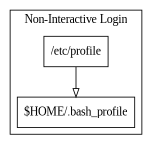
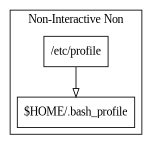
cluster "Non-Interactive Login": label "Non-Interactive Login" -> "Non-Interactive Non"
